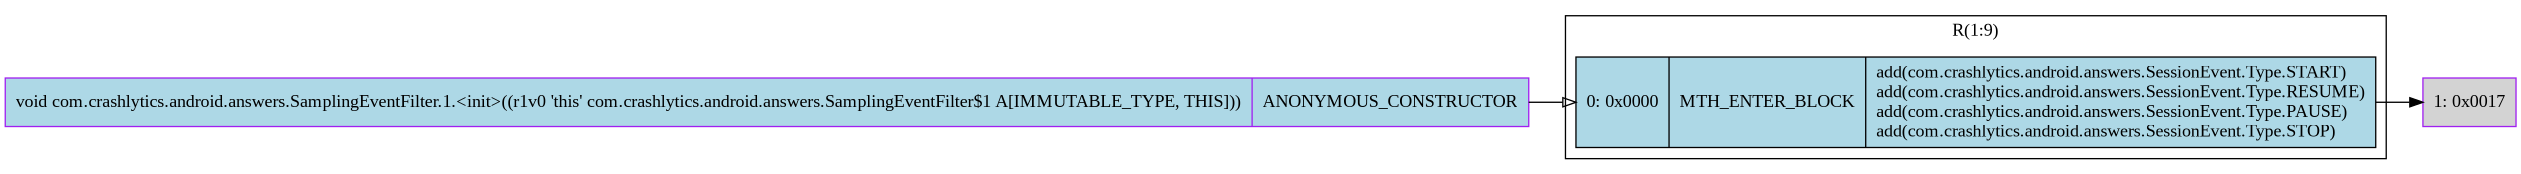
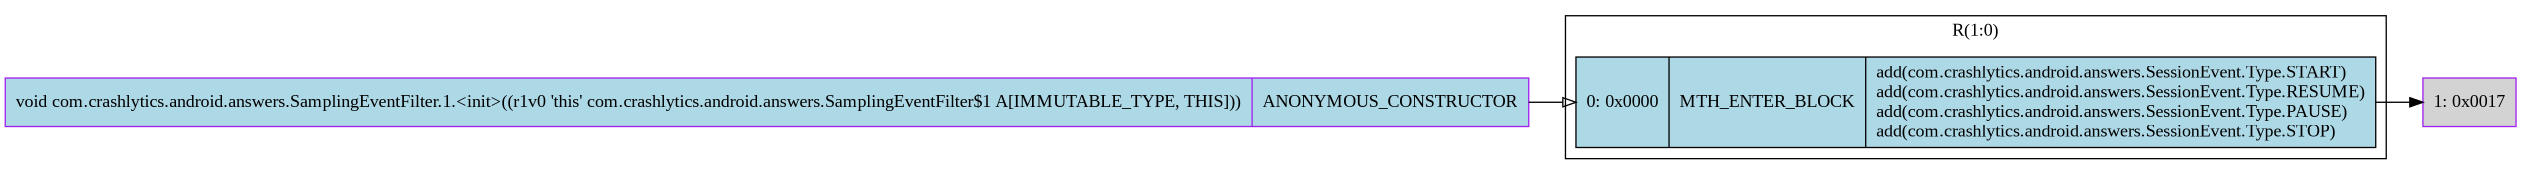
cluster "R(1:9)": label "R(1:9)" -> "R(1:0)"
